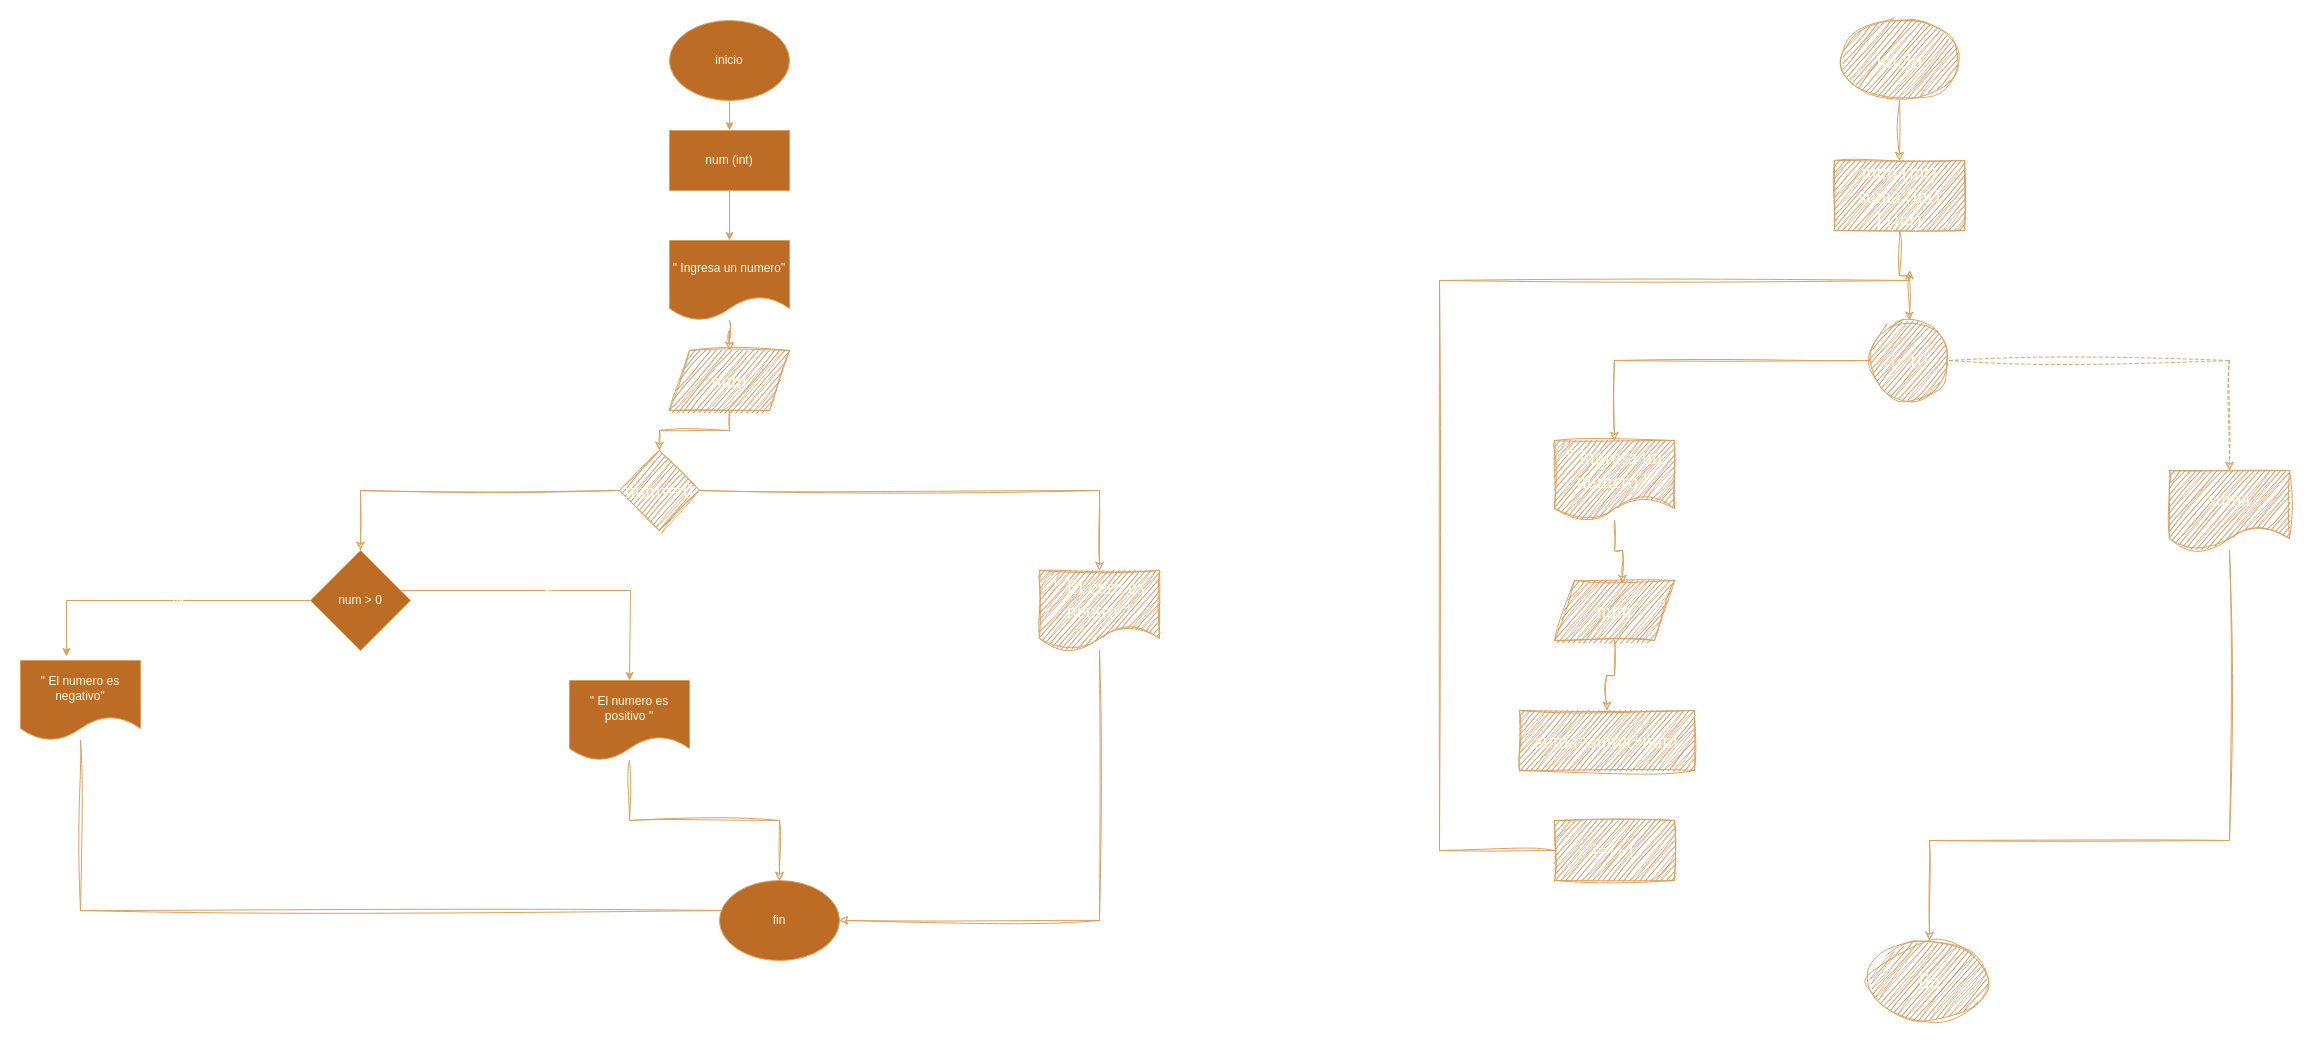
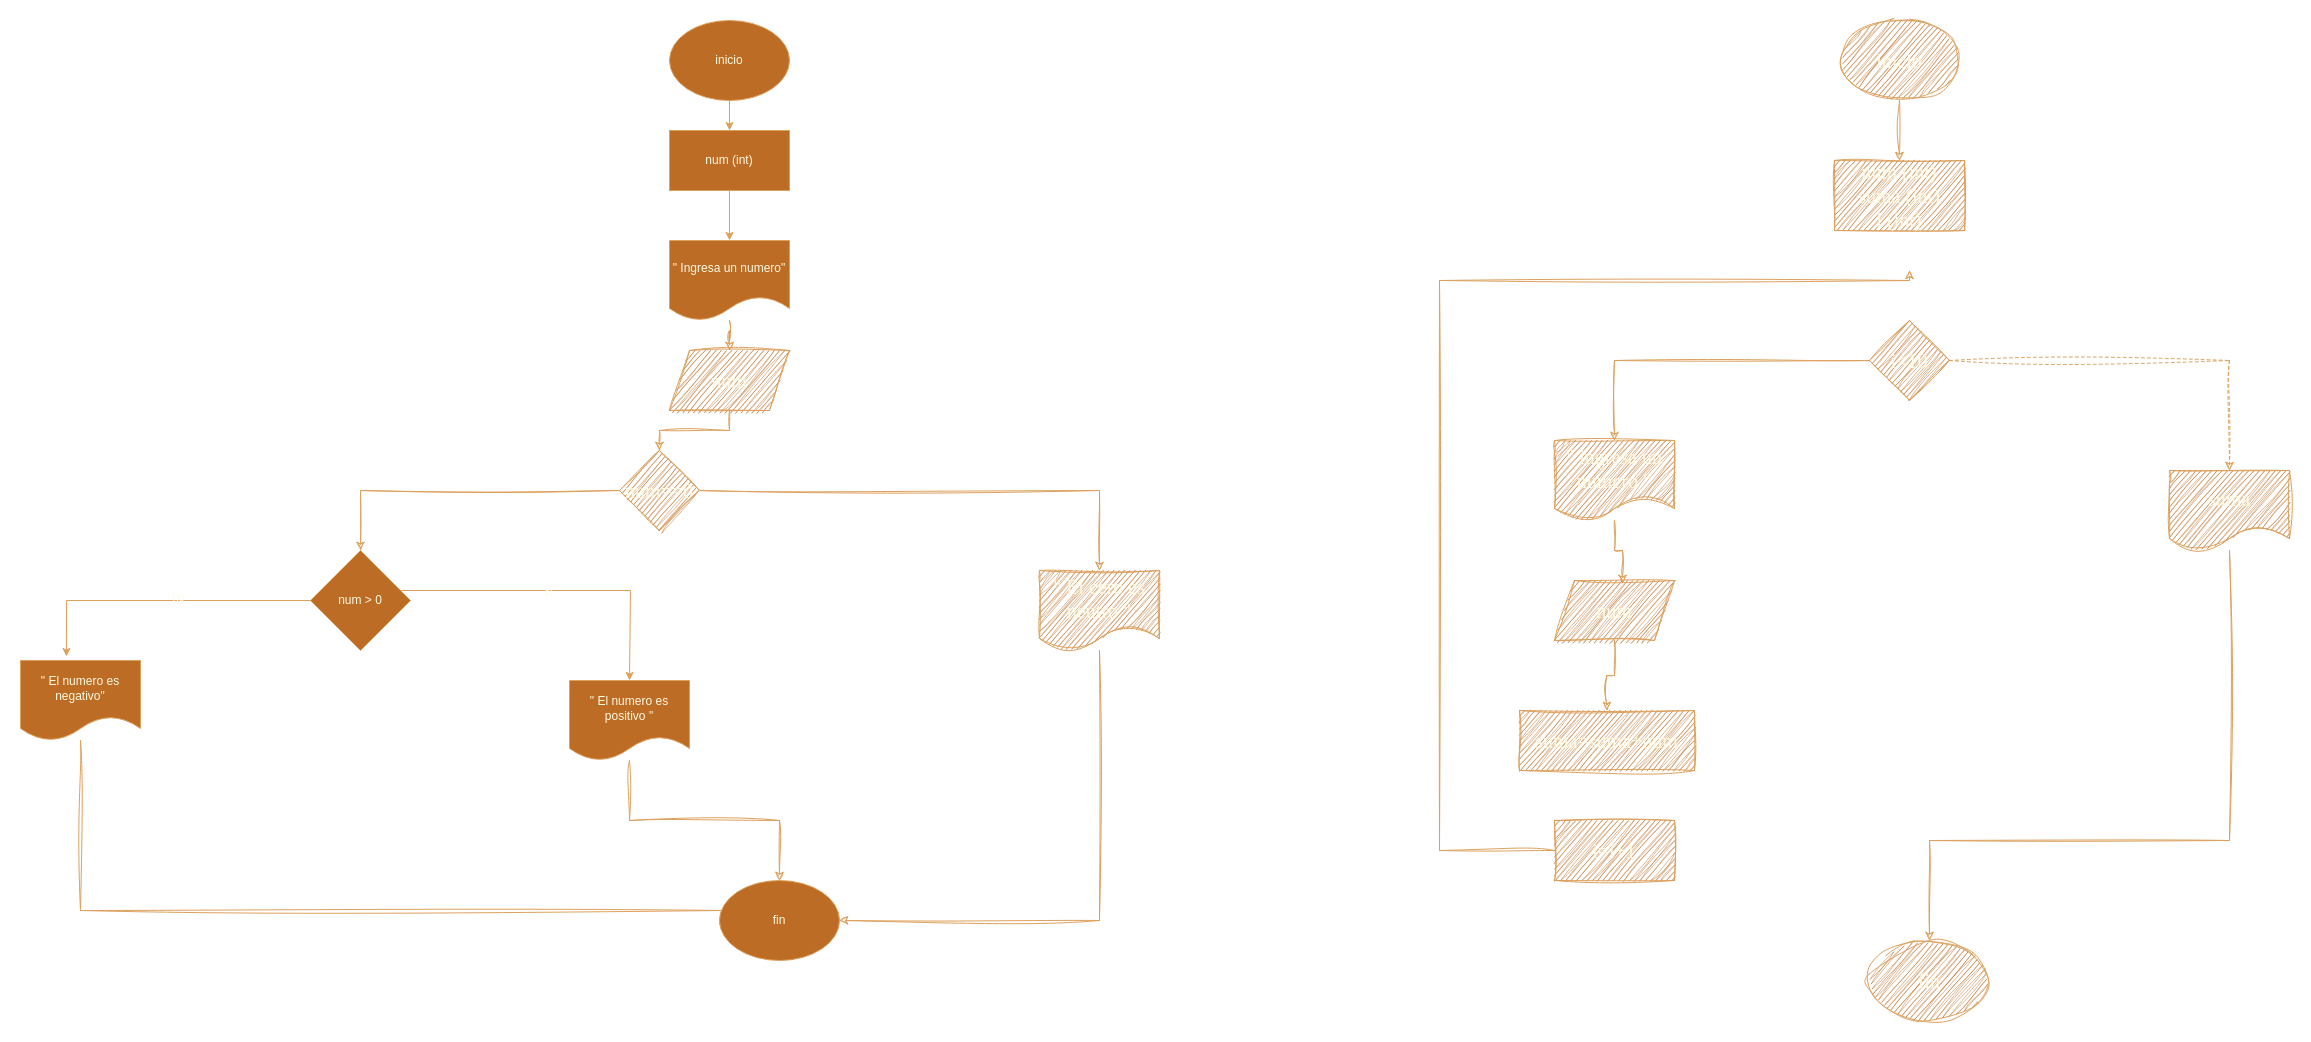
edge "num (int) suma (int) i (int)" -> "i<10": removed
node "i<10": shape ellipse -> diamond
